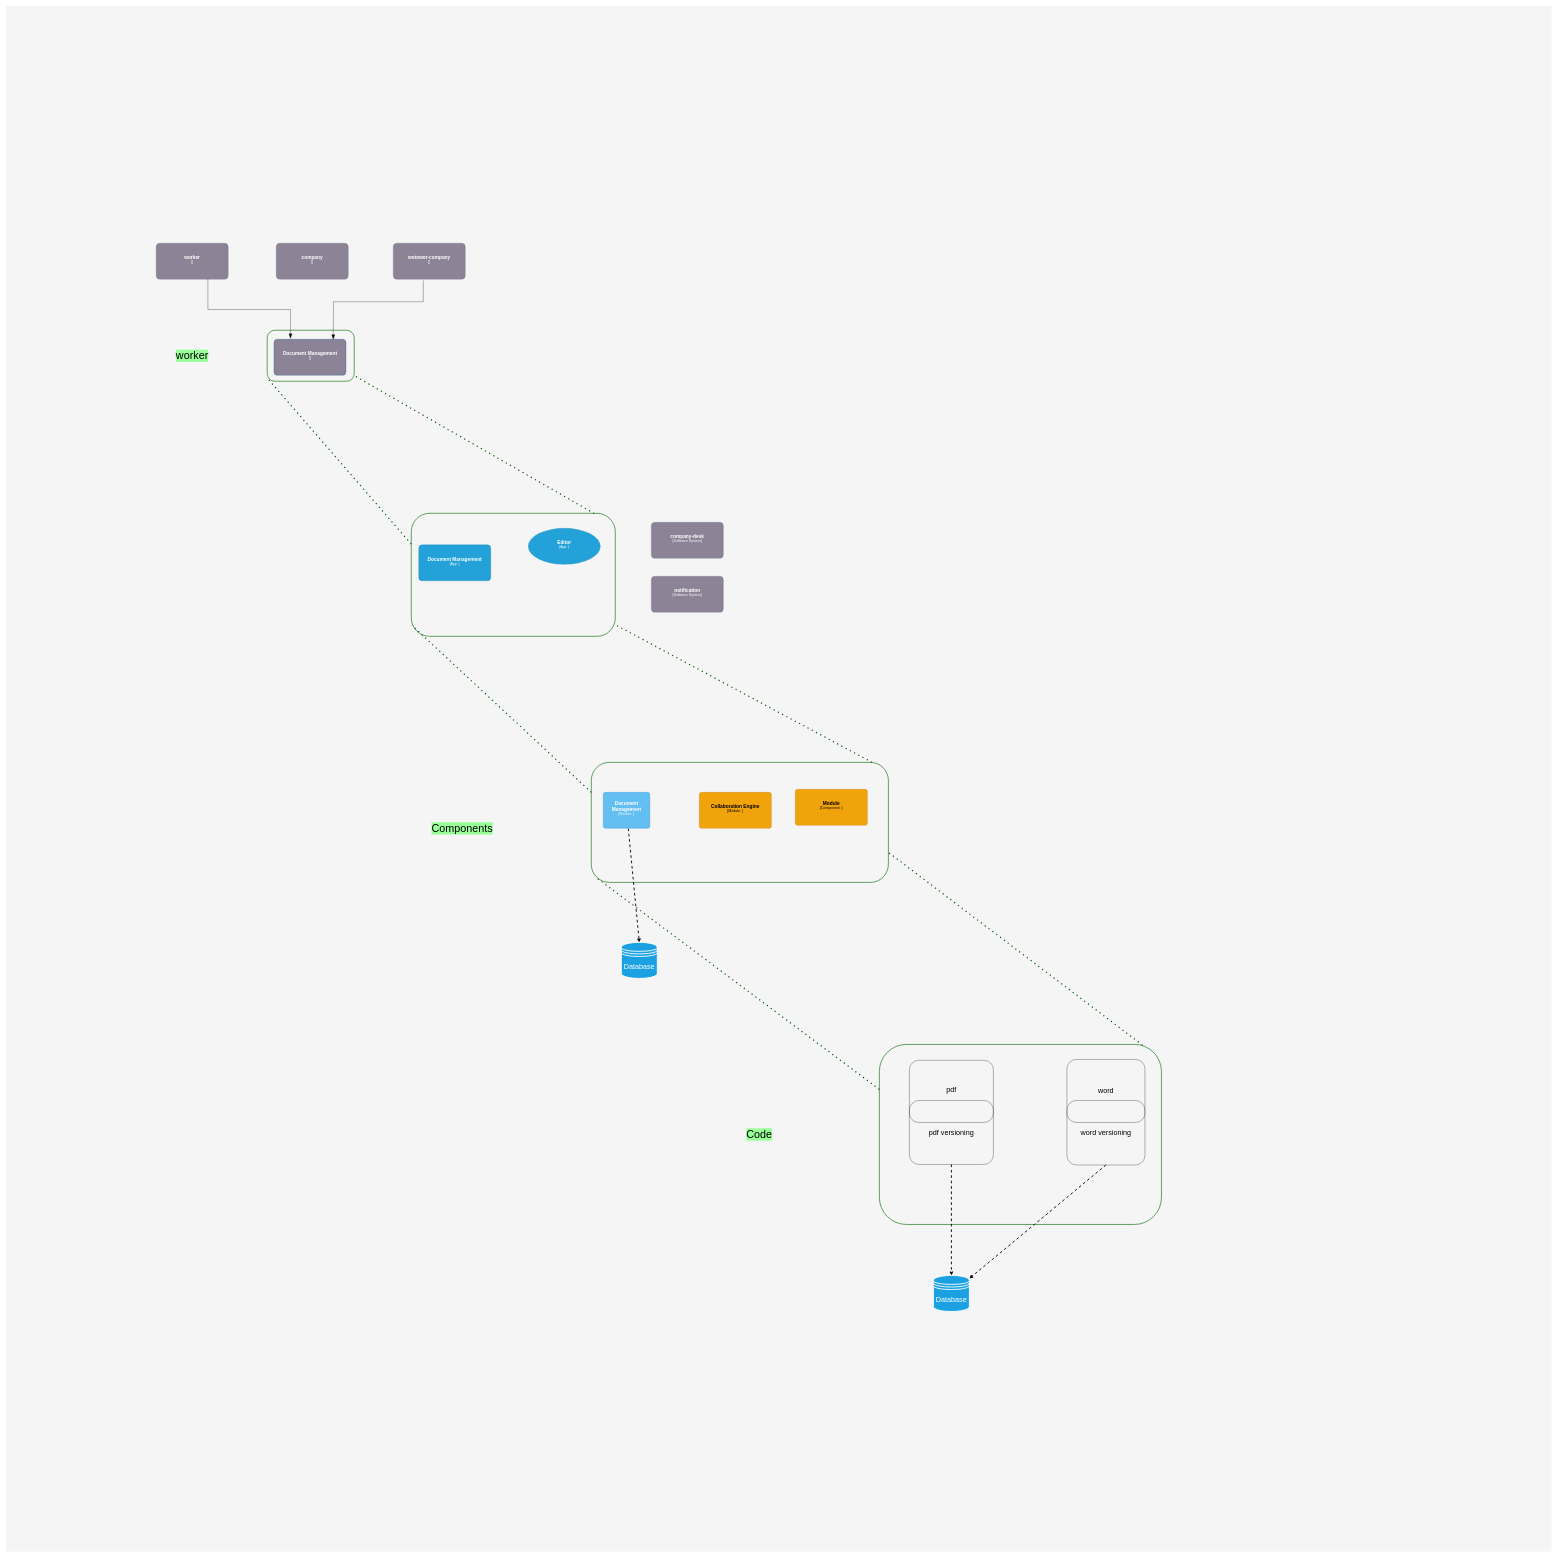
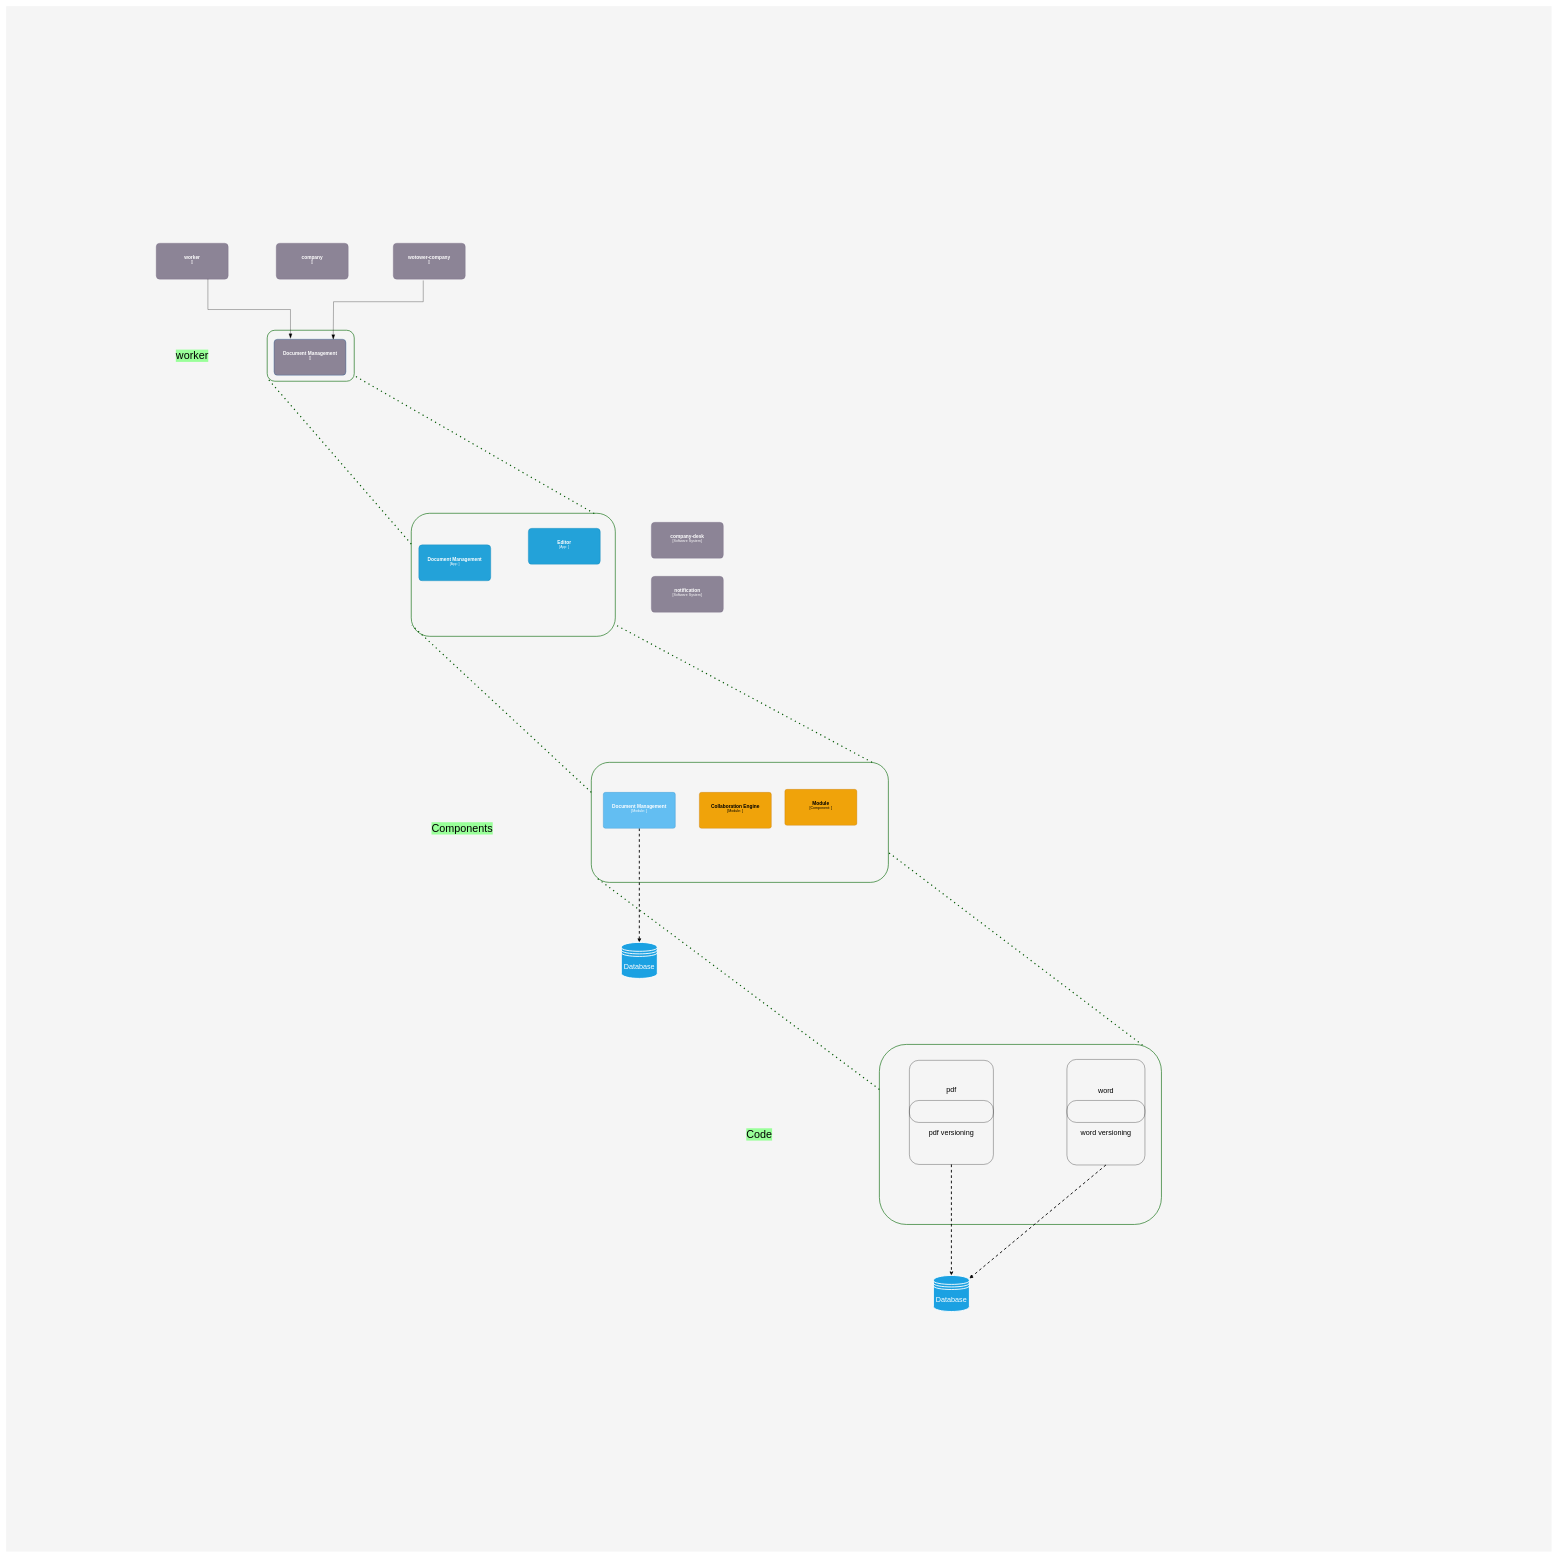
node "Editor [App: ]": shape ellipse -> rounded rectangle
node "Module [Component: ]": moved (831, 807) -> (821, 807)
node "Document Management [Module: ]": size 47x36 -> 72x36
